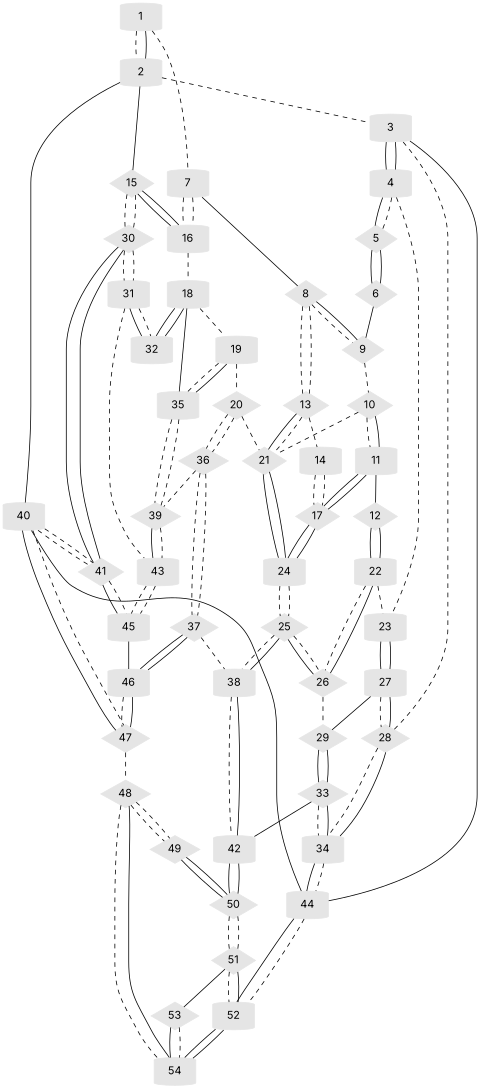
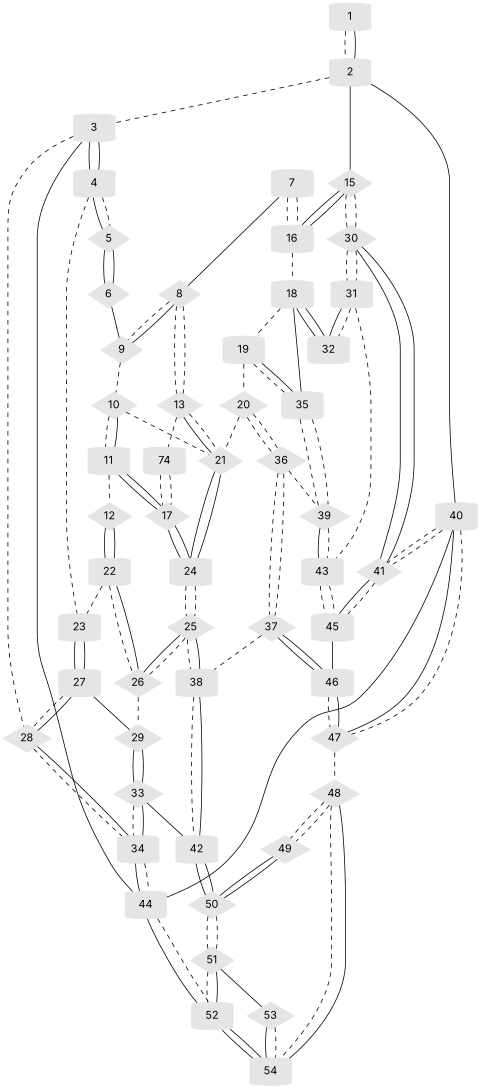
edge "1" -- "7": removed
node "14": label "14" -> "74"
edge "11" -- "12": style solid -> dashed
